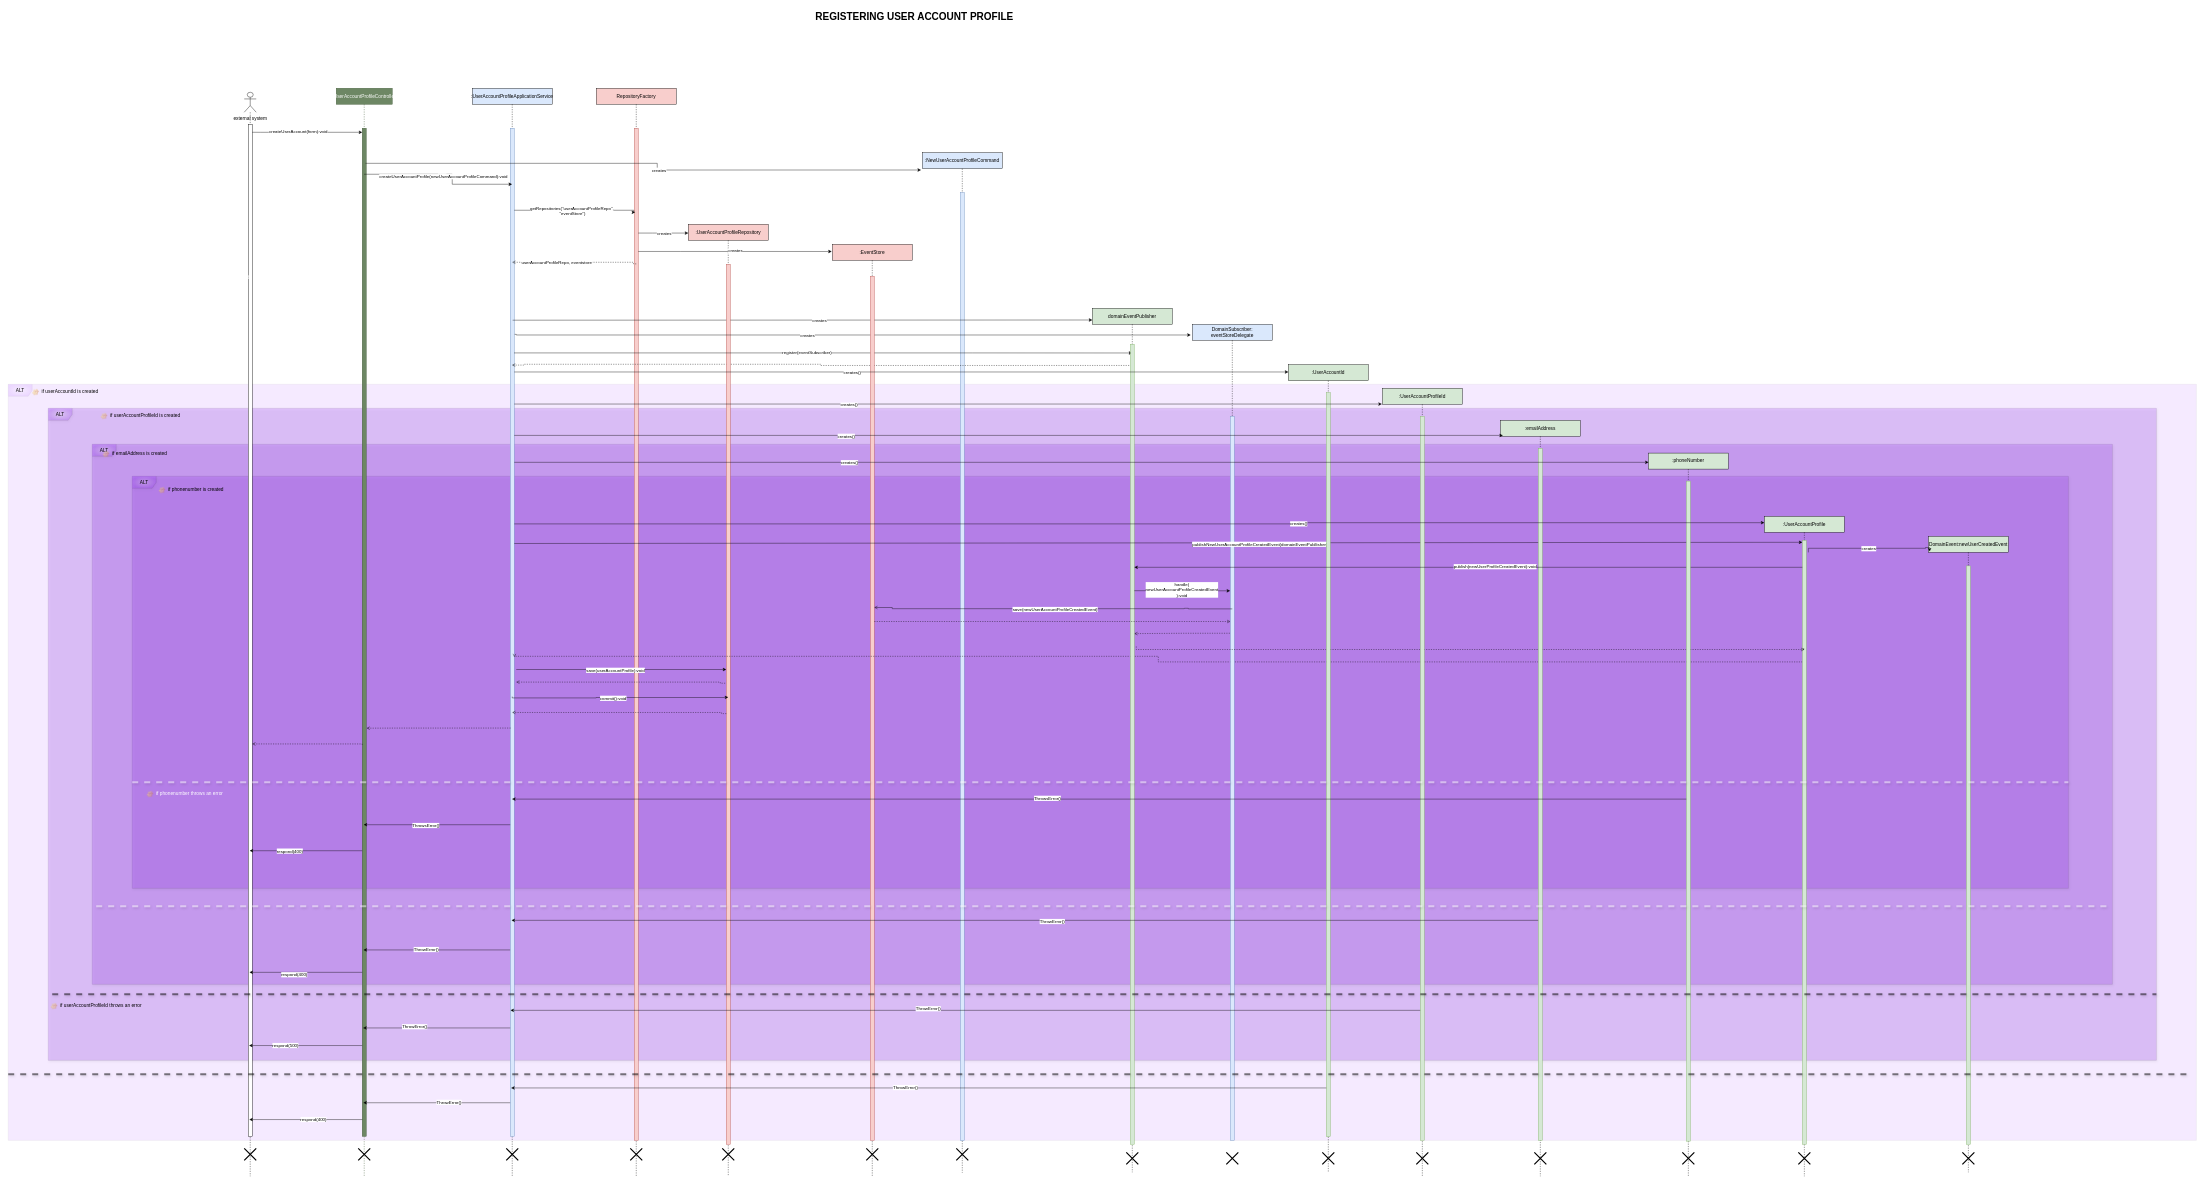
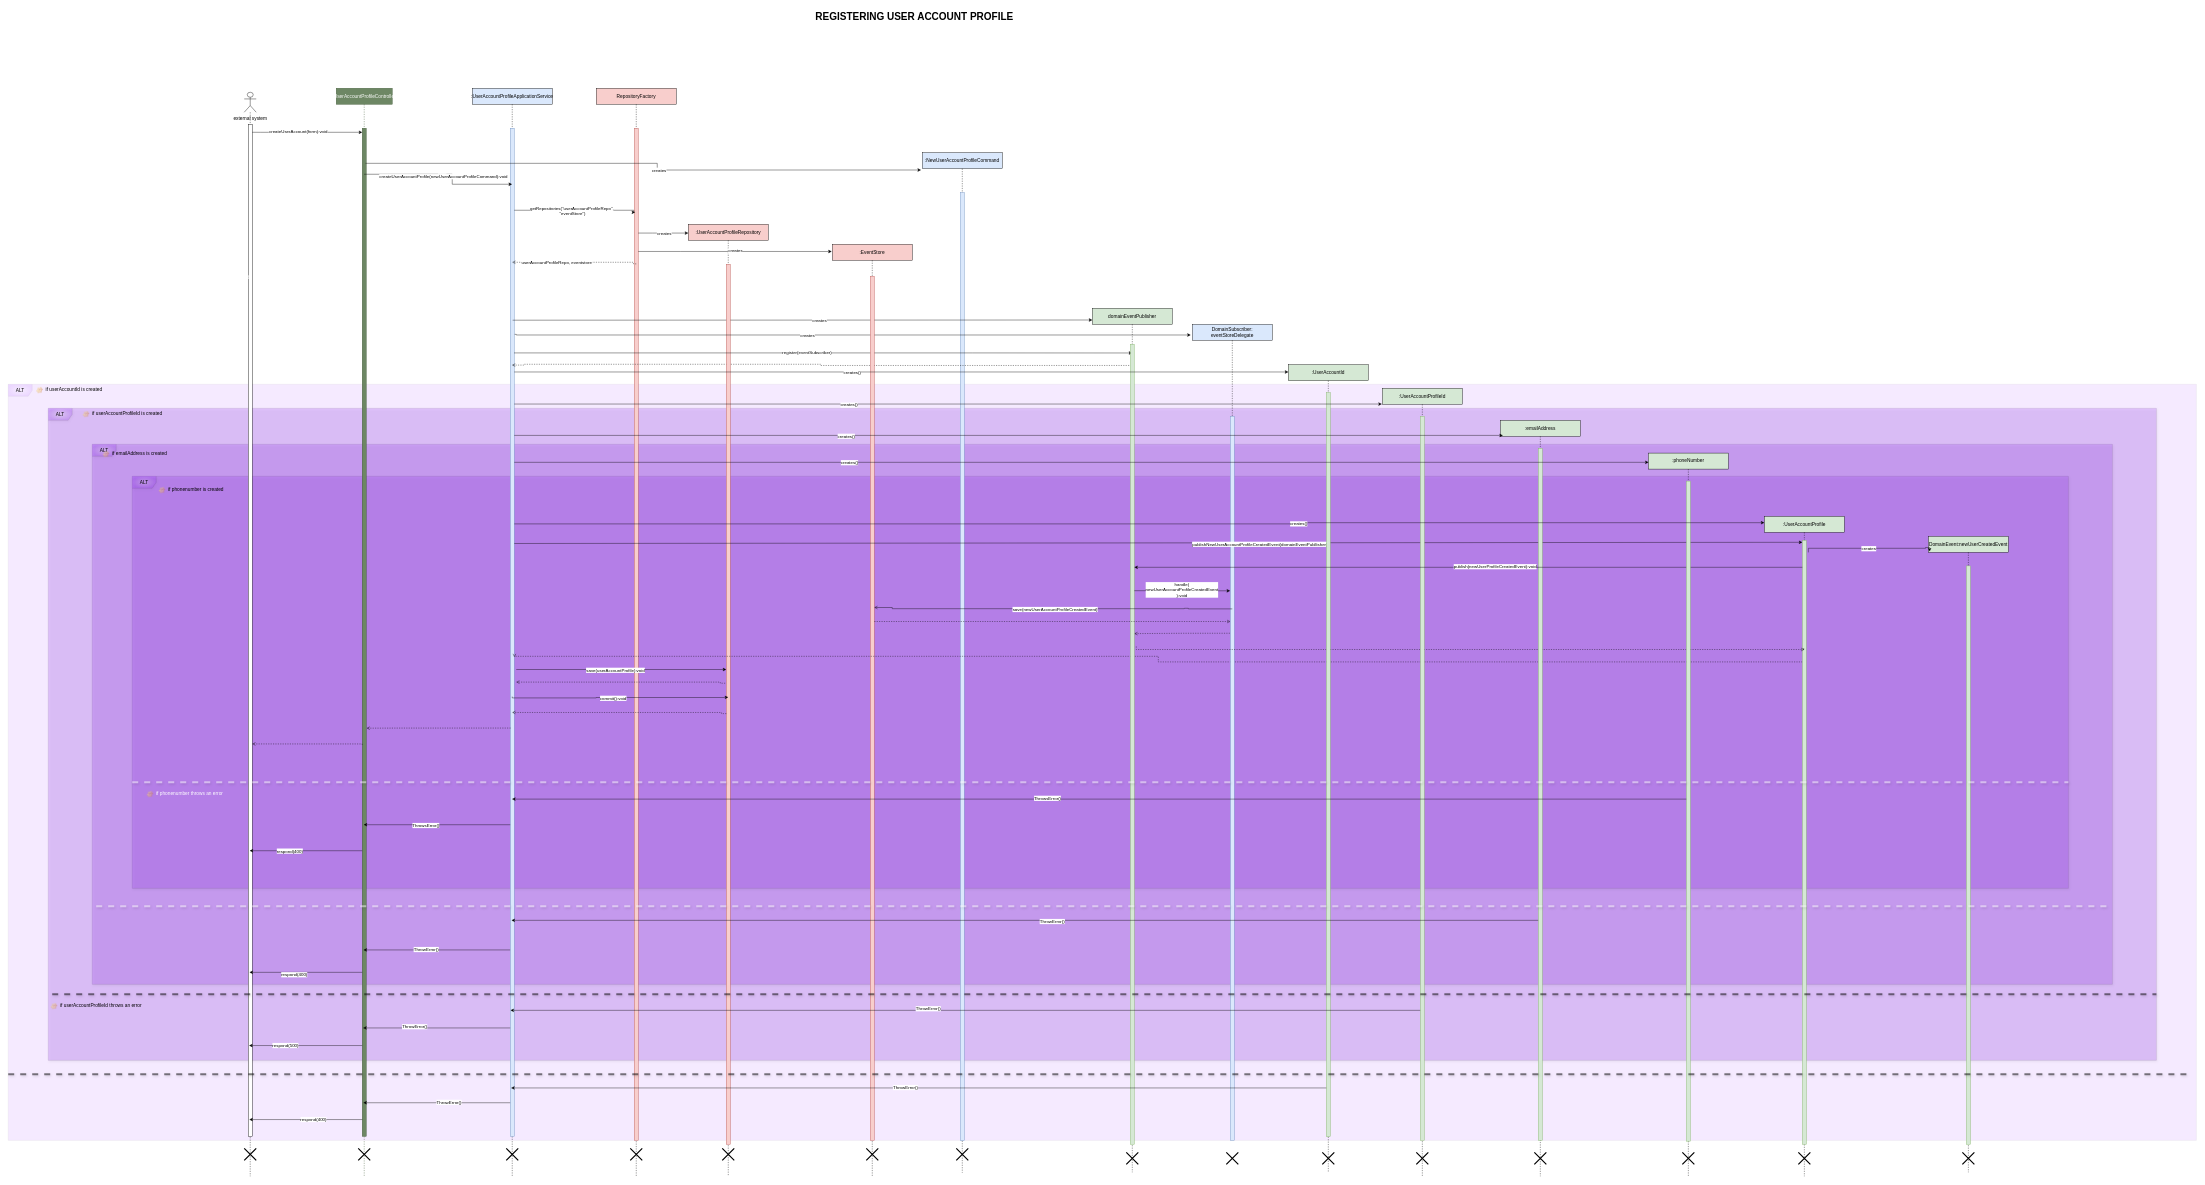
node "if userAccountId is created": moved (68, 392) -> (72, 390)
node "if userAccountProfileId is created": moved (140, 416) -> (122, 414)
